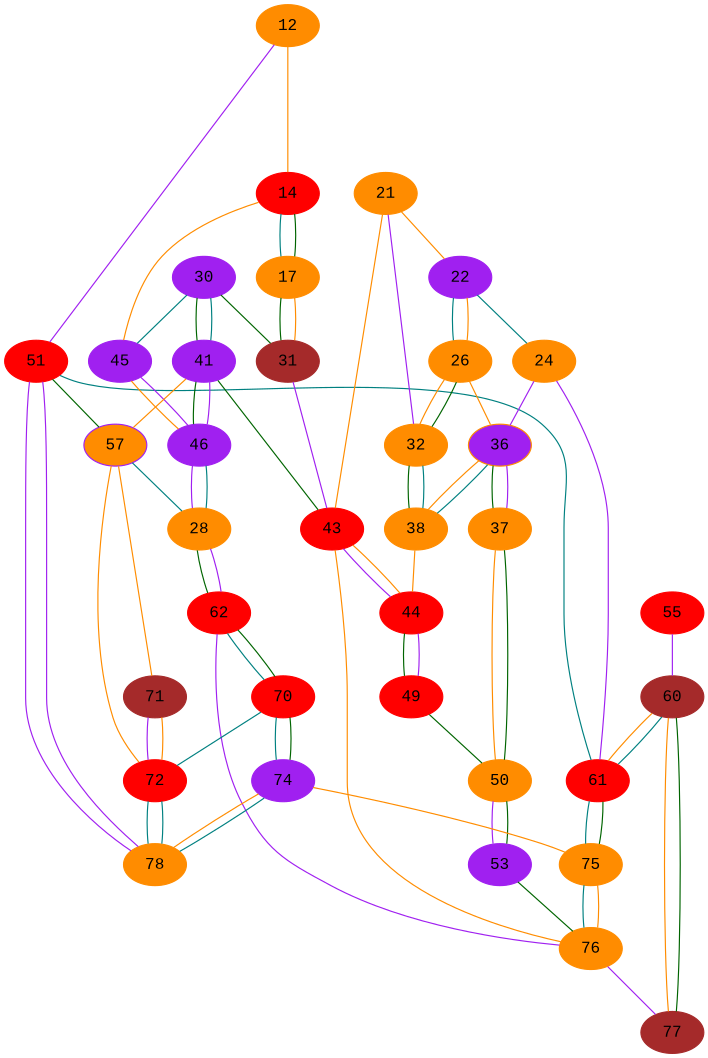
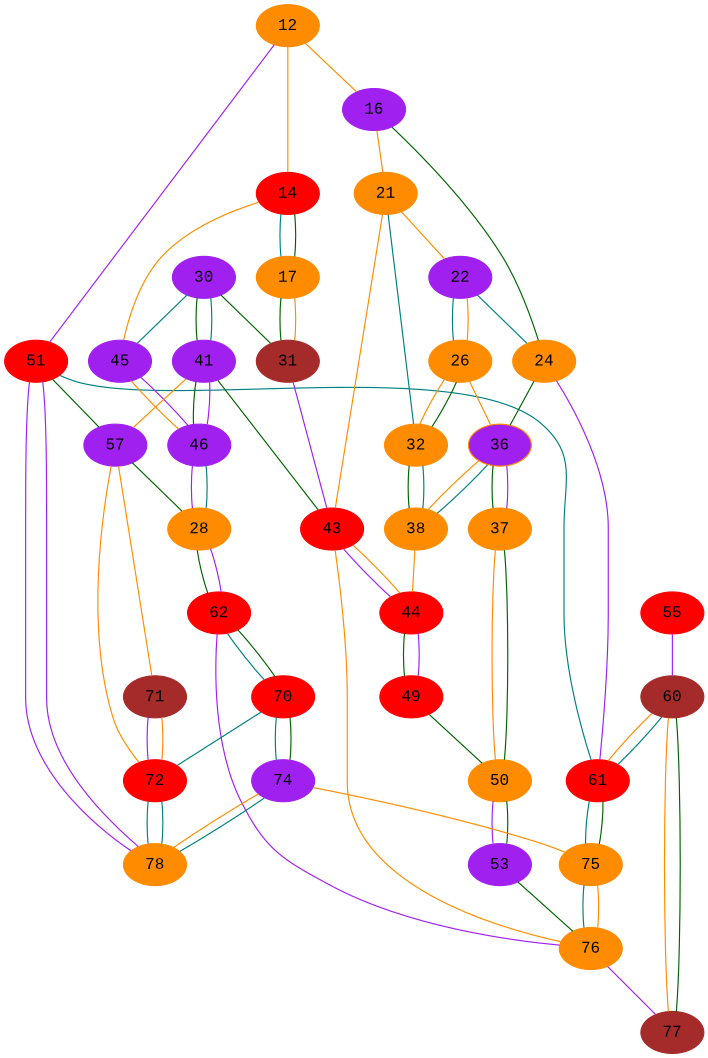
node "16": added
edge "21" -- "32": color purple -> teal
edge "24" -- "36": color purple -> darkgreen
node "57": fillcolor darkorange -> purple
edge "57" -- "28": color teal -> darkgreen
